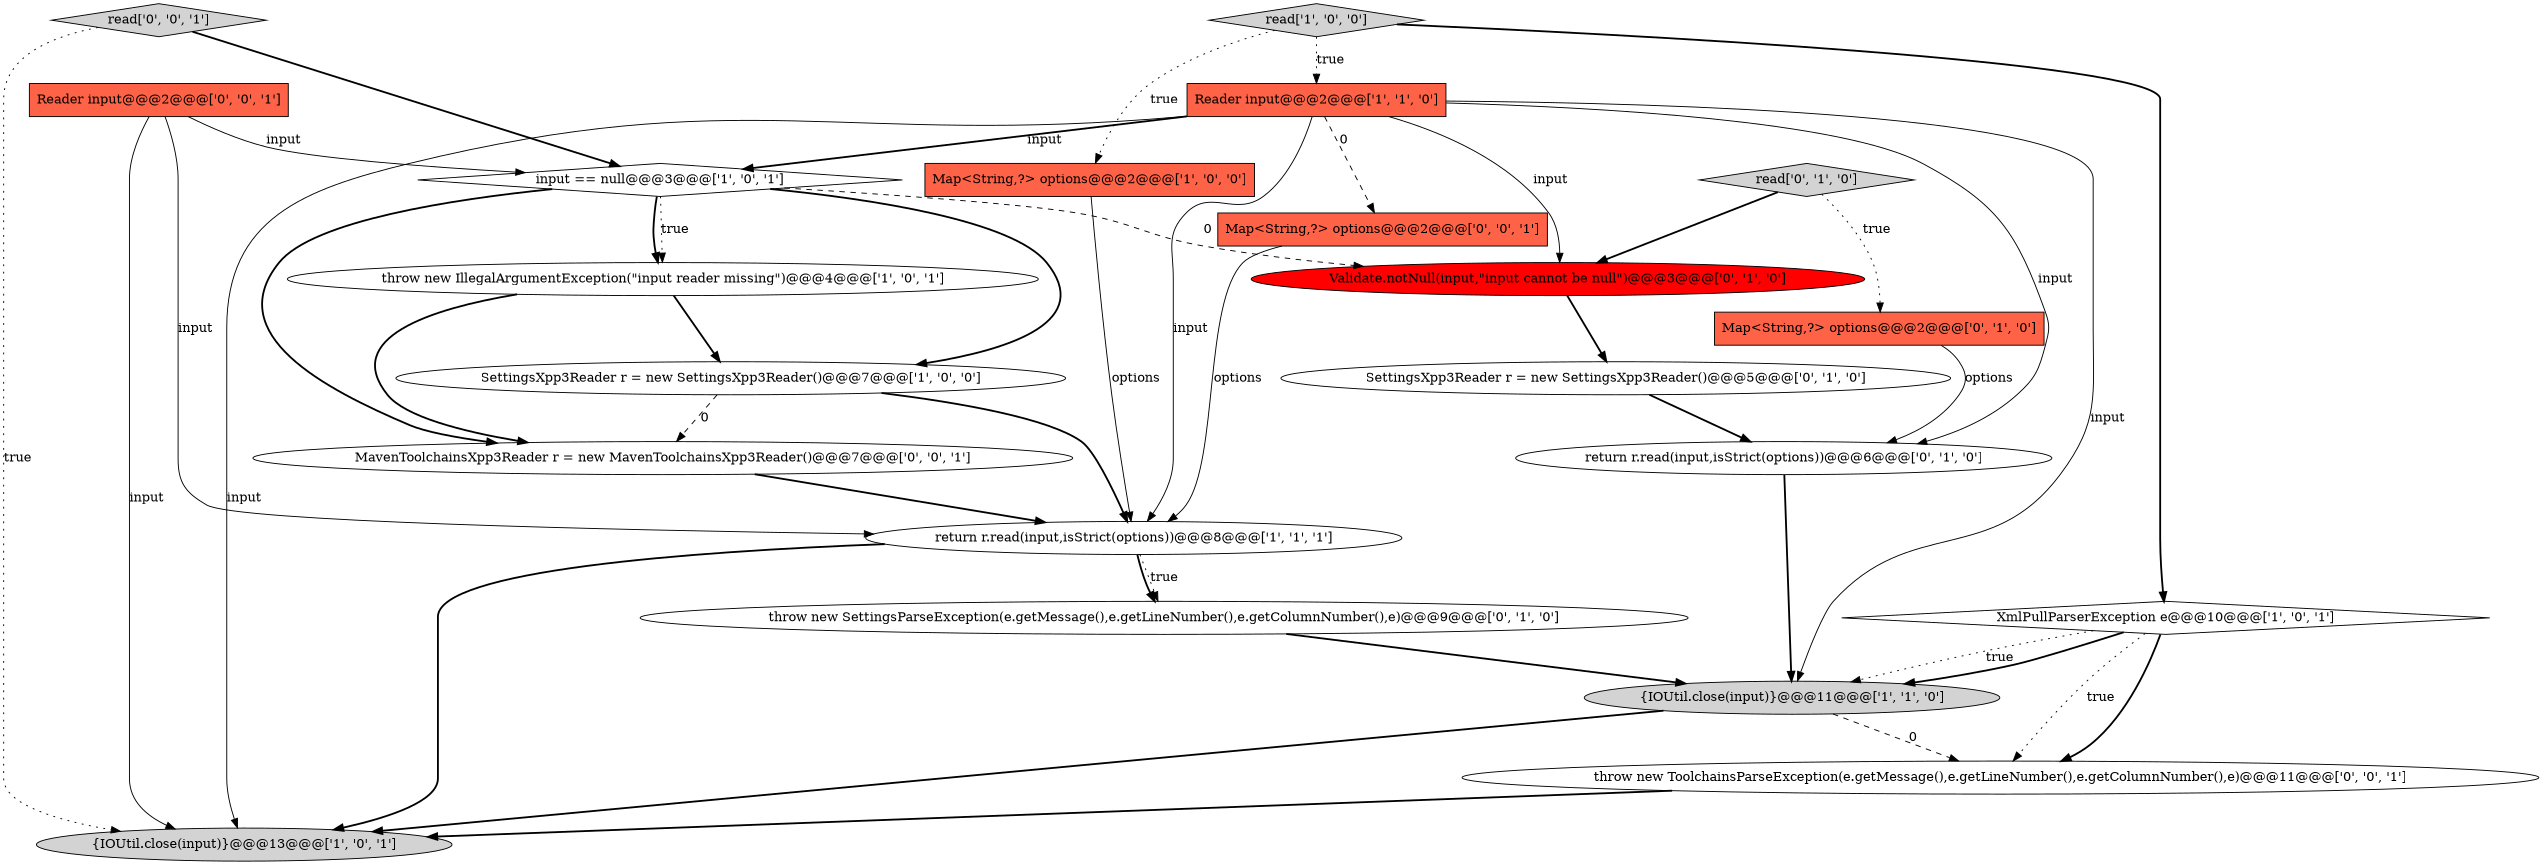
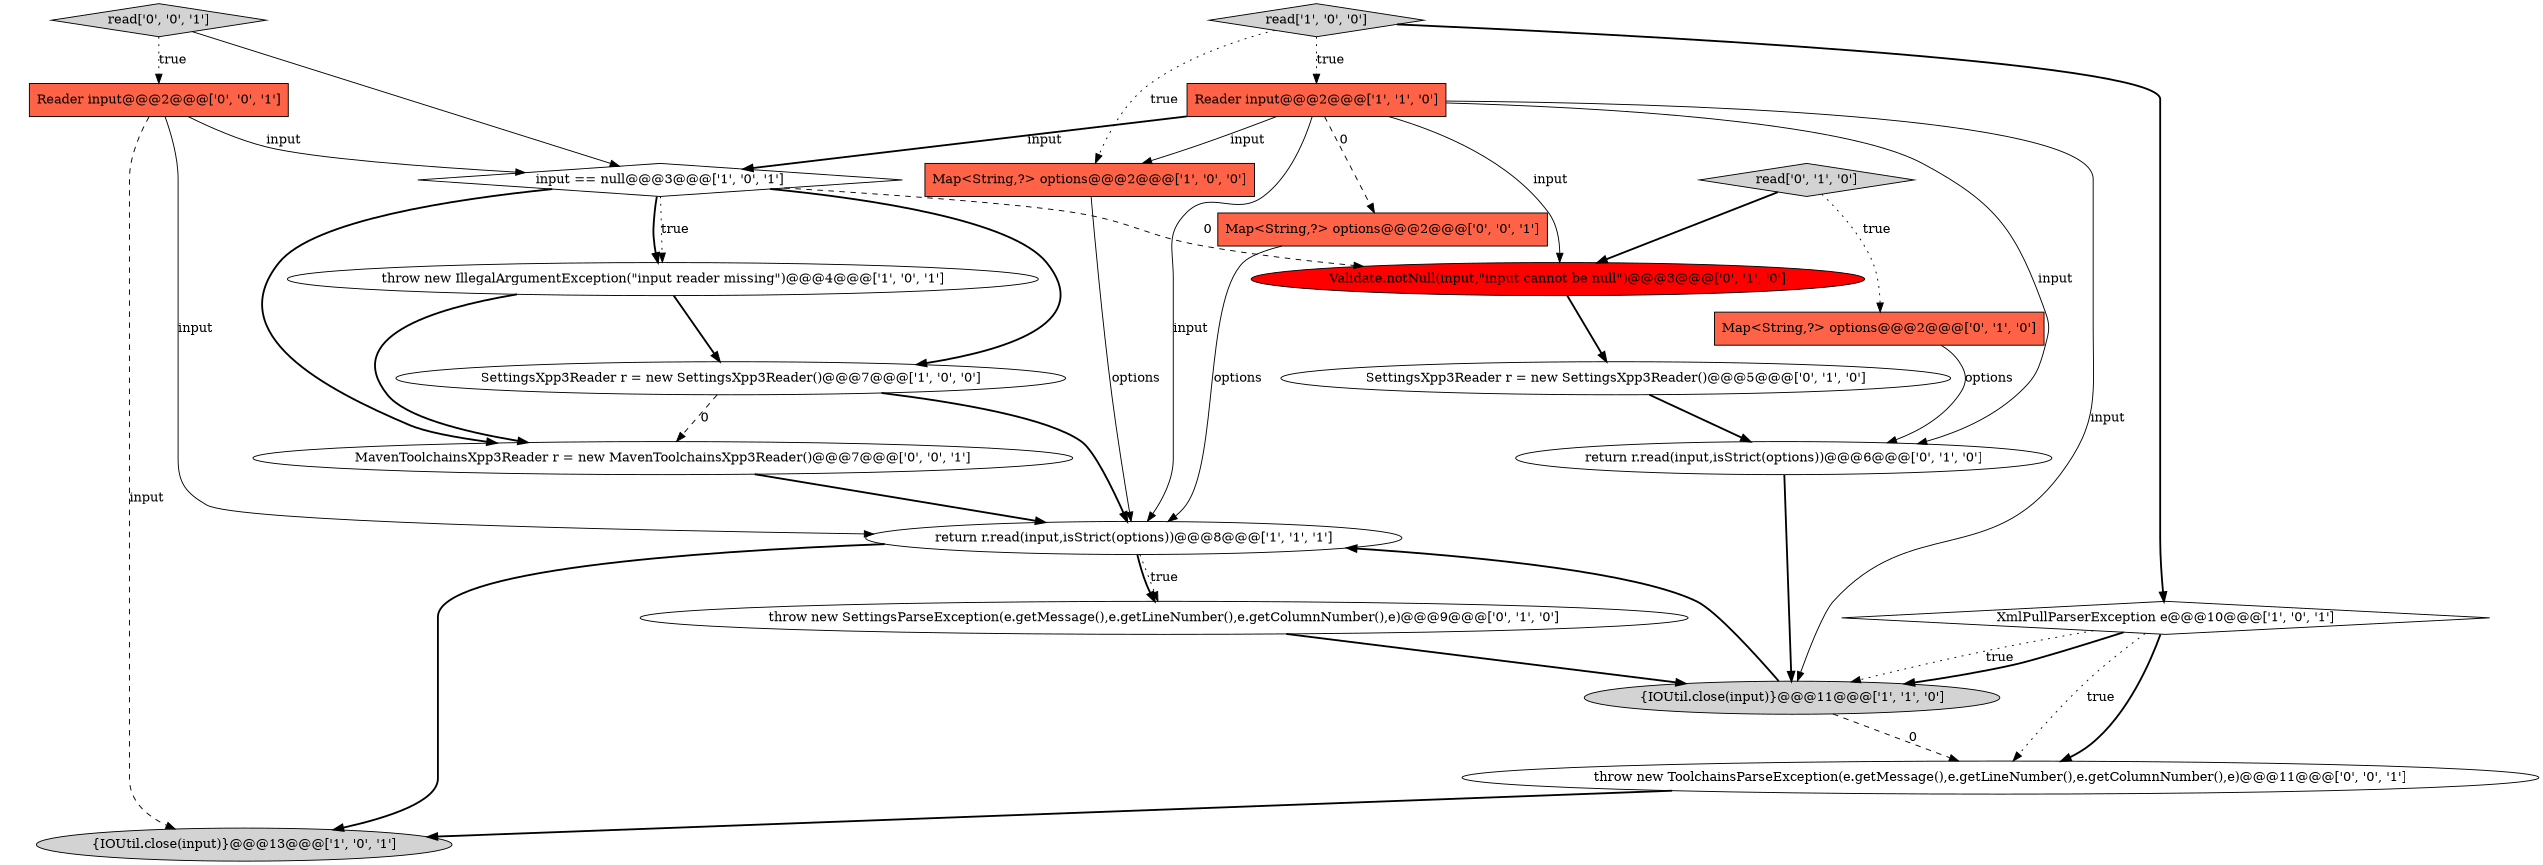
edge "read['0', '0', '1']" -> "input == null@@@3@@@['1', '0', '1']": style bold -> solid
edge "Reader input@@@2@@@['1', '1', '0']" -> "{IOUtil.close(input)}@@@13@@@['1', '0', '1']": now "Reader input@@@2@@@['1', '1', '0']" -> "Map<String,?> options@@@2@@@['1', '0', '0']"
edge "read['0', '0', '1']" -> "{IOUtil.close(input)}@@@13@@@['1', '0', '1']": now "read['0', '0', '1']" -> "Reader input@@@2@@@['0', '0', '1']"
edge "Reader input@@@2@@@['0', '0', '1']" -> "{IOUtil.close(input)}@@@13@@@['1', '0', '1']": style solid -> dashed
edge "{IOUtil.close(input)}@@@11@@@['1', '1', '0']" -> "{IOUtil.close(input)}@@@13@@@['1', '0', '1']": now "{IOUtil.close(input)}@@@11@@@['1', '1', '0']" -> "return r.read(input,isStrict(options))@@@8@@@['1', '1', '1']"
